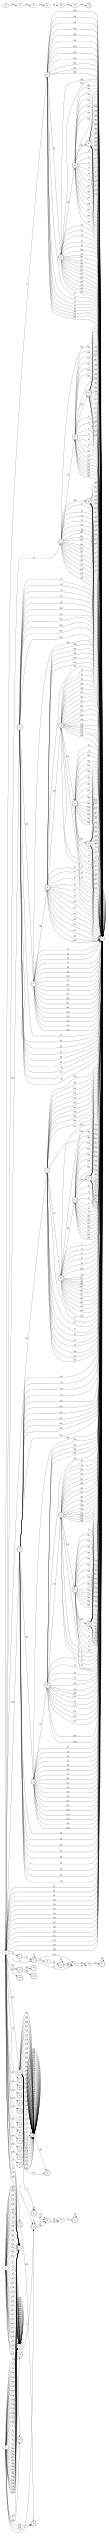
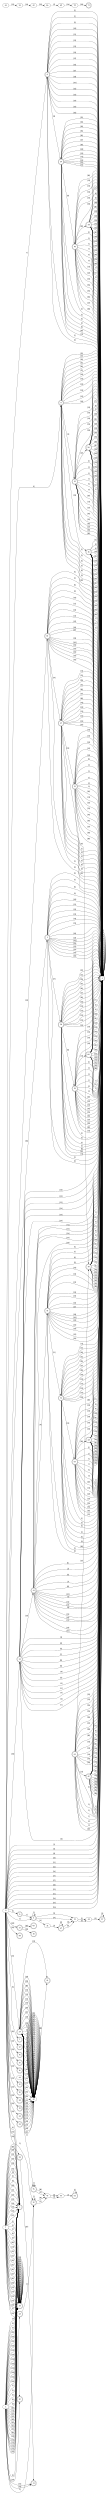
edge "59" -> "64": reversed
